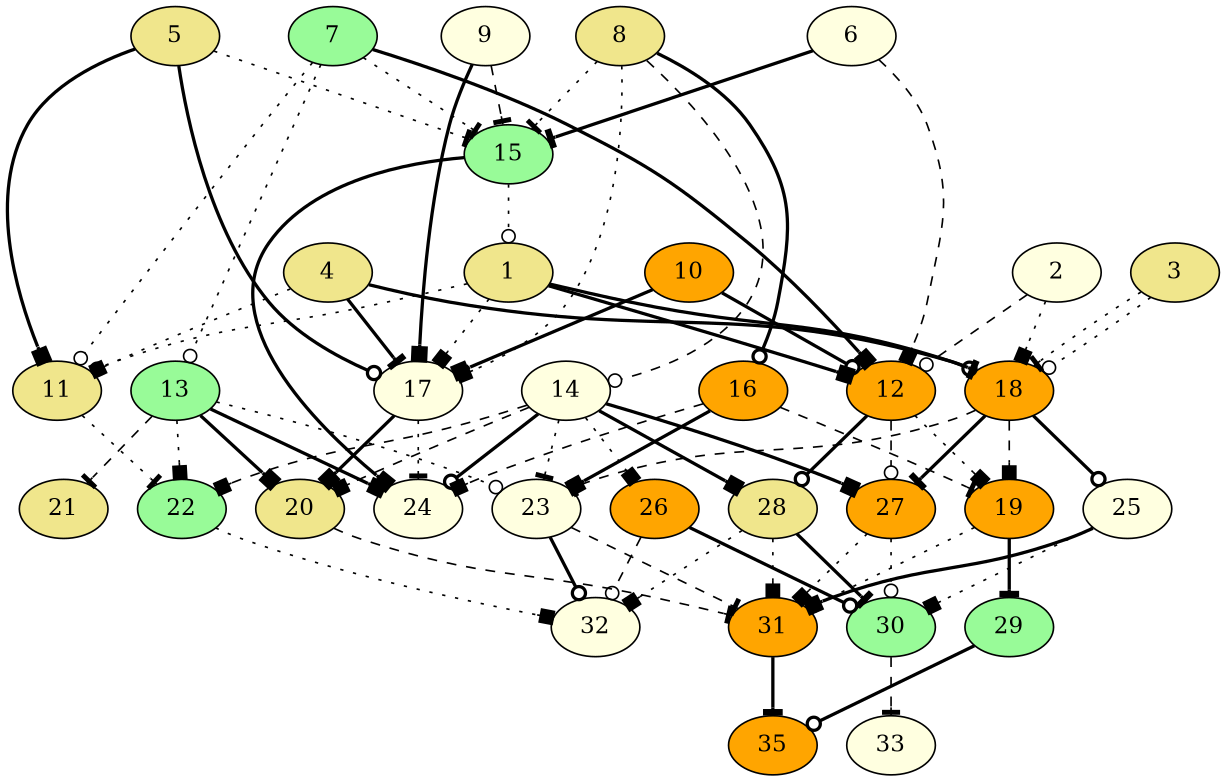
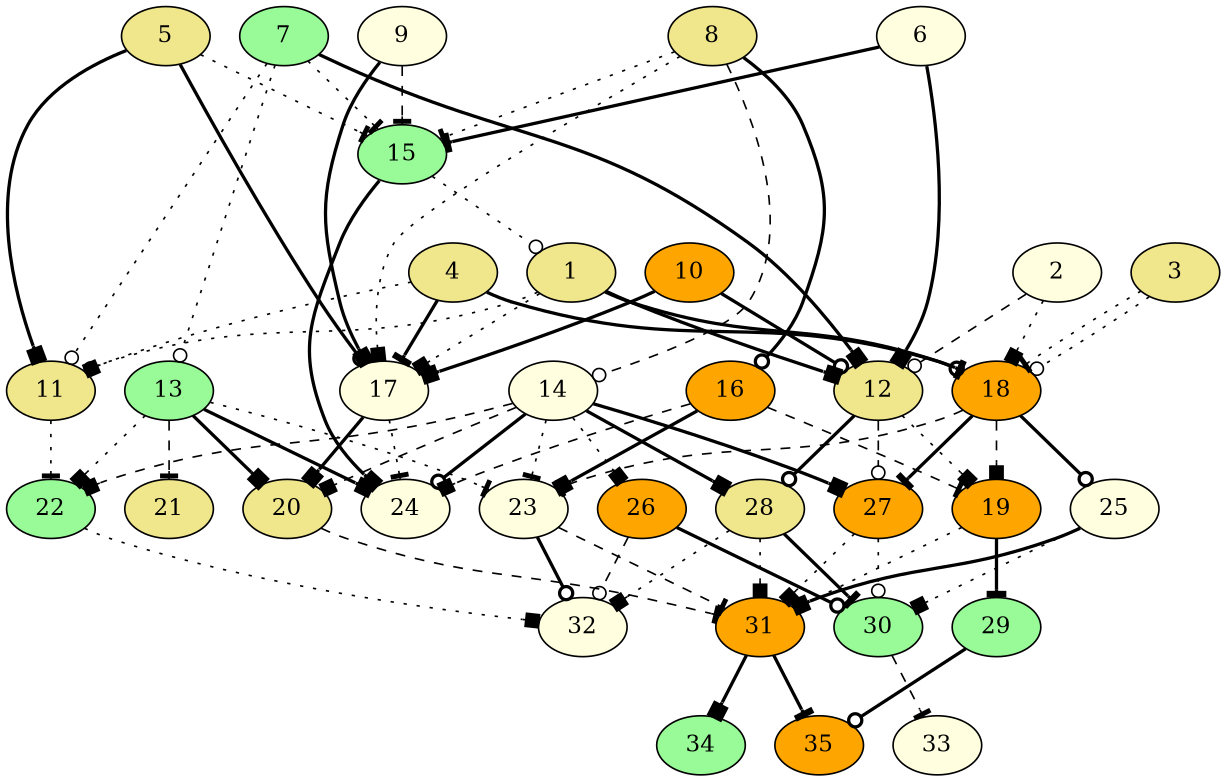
edge "6" -> "12": style dashed -> bold
node "12": fillcolor orange -> khaki
edge "13" -> "23": arrowhead odot -> tee
node "34": added
